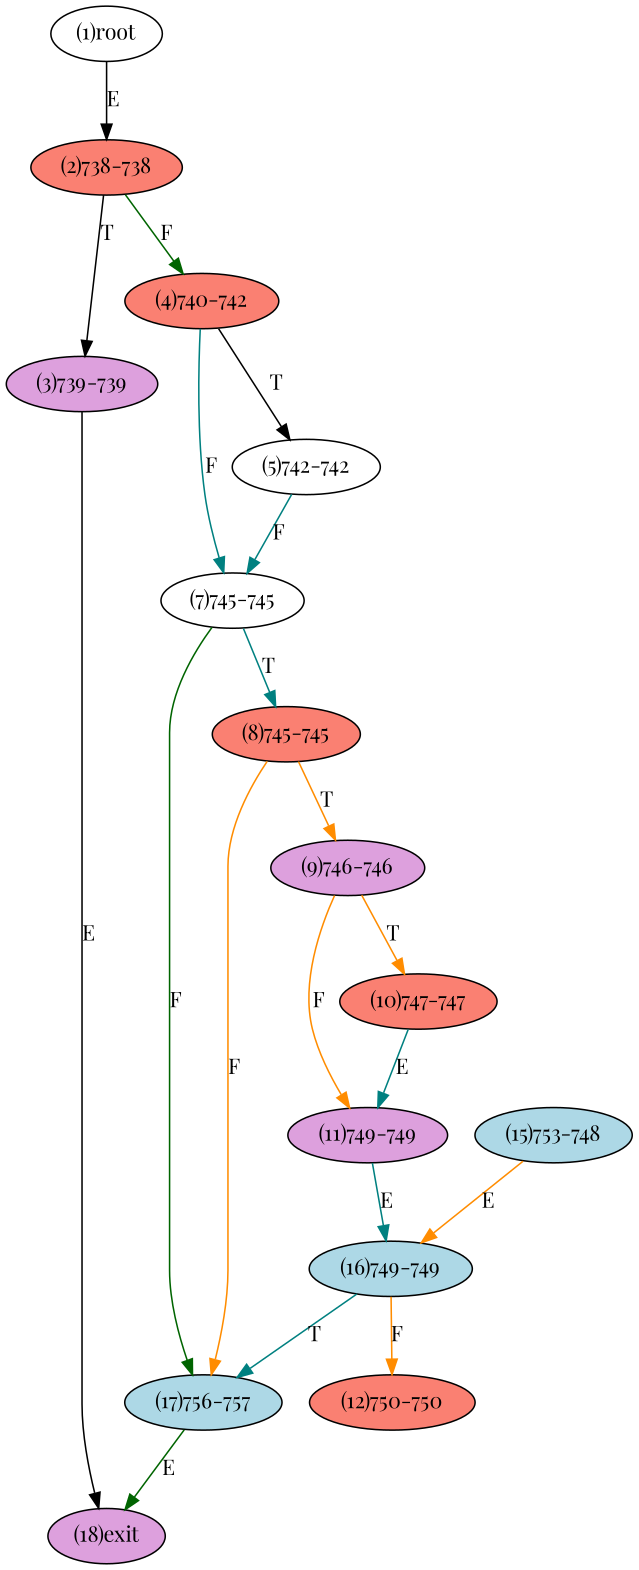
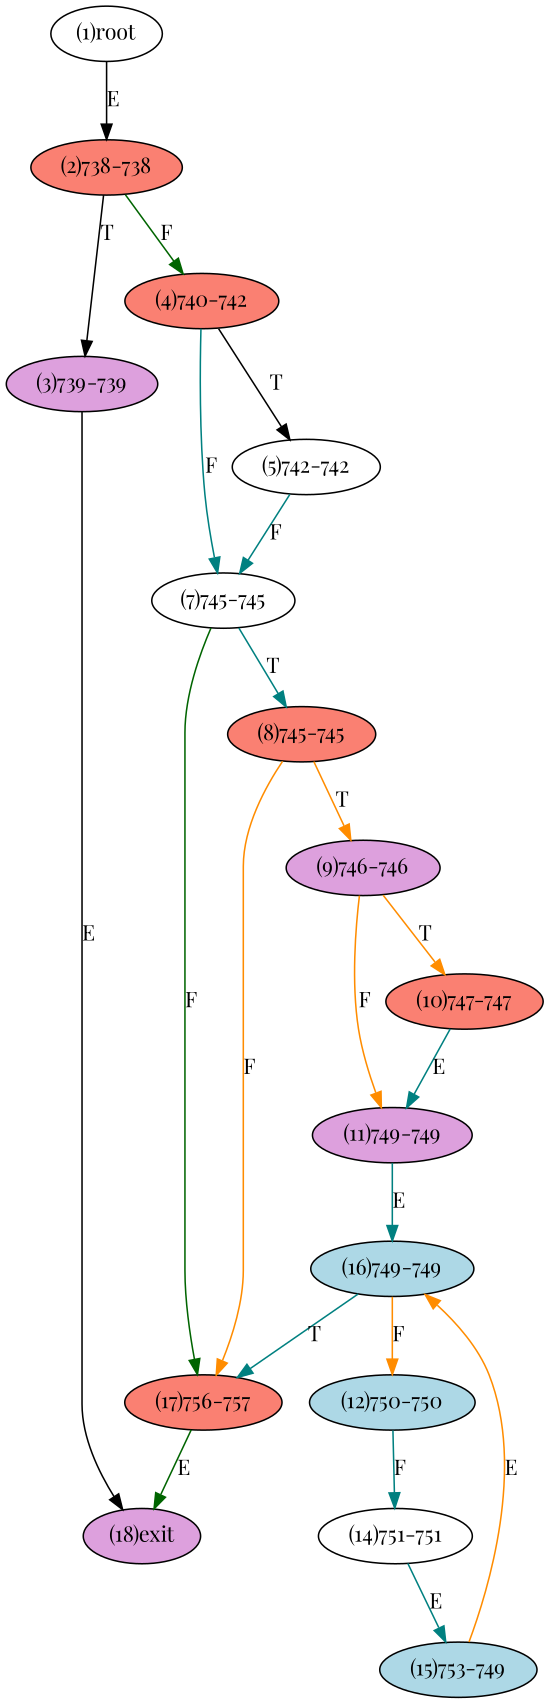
node "(15)753-748": label "(15)753-748" -> "(15)753-749"
node "(17)756-757": fillcolor lightblue -> salmon
node "(12)750-750": fillcolor salmon -> lightblue
node "(14)751-751": added
